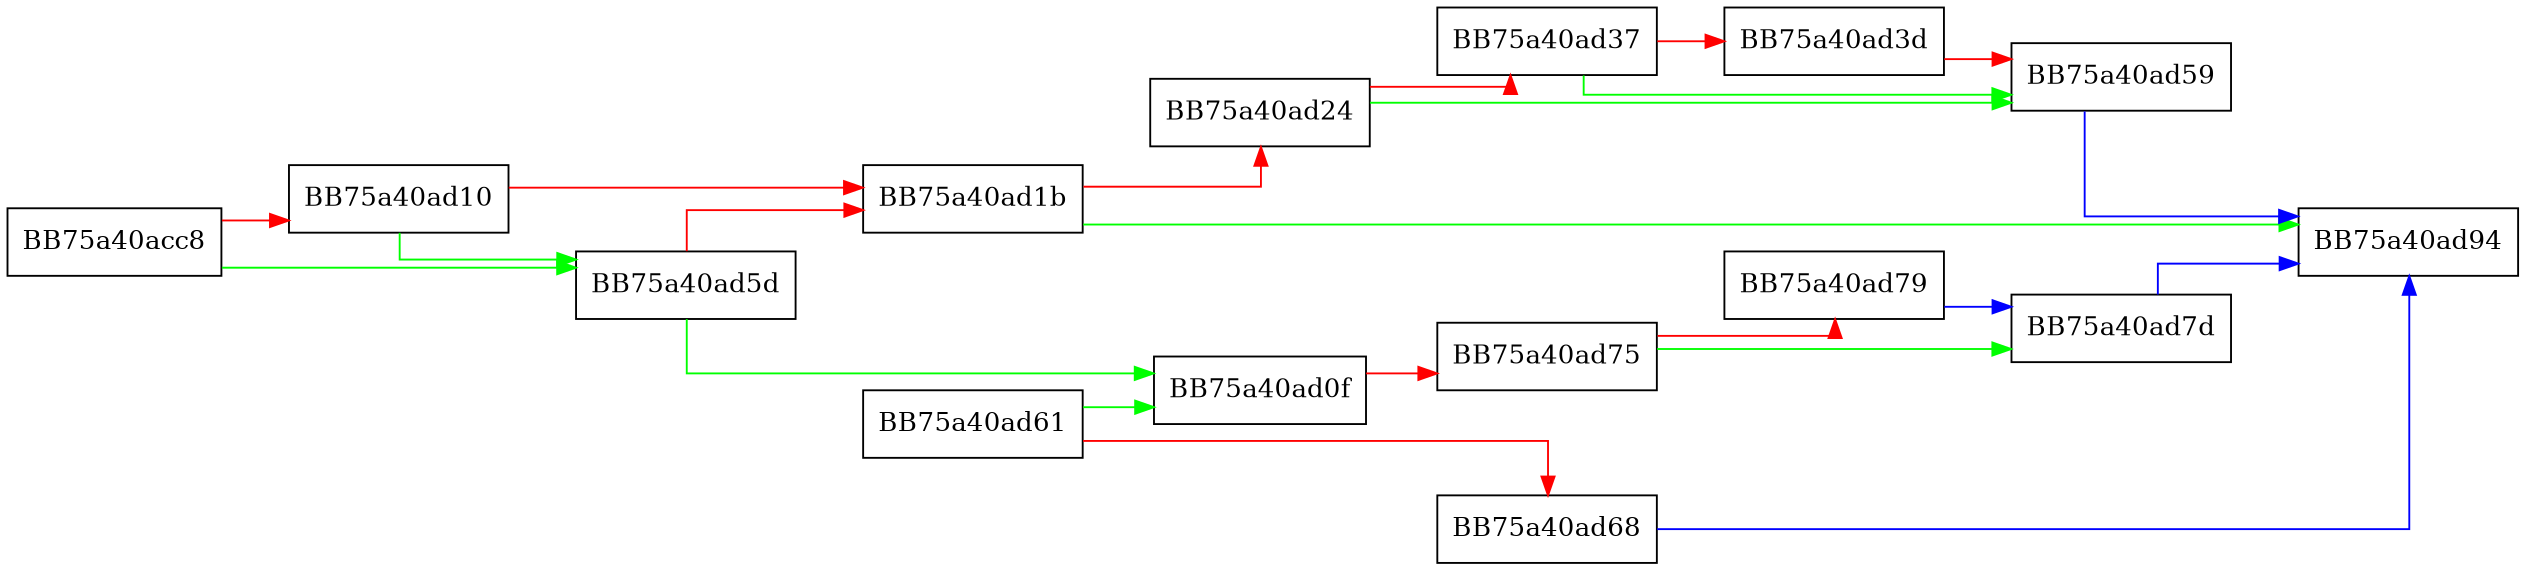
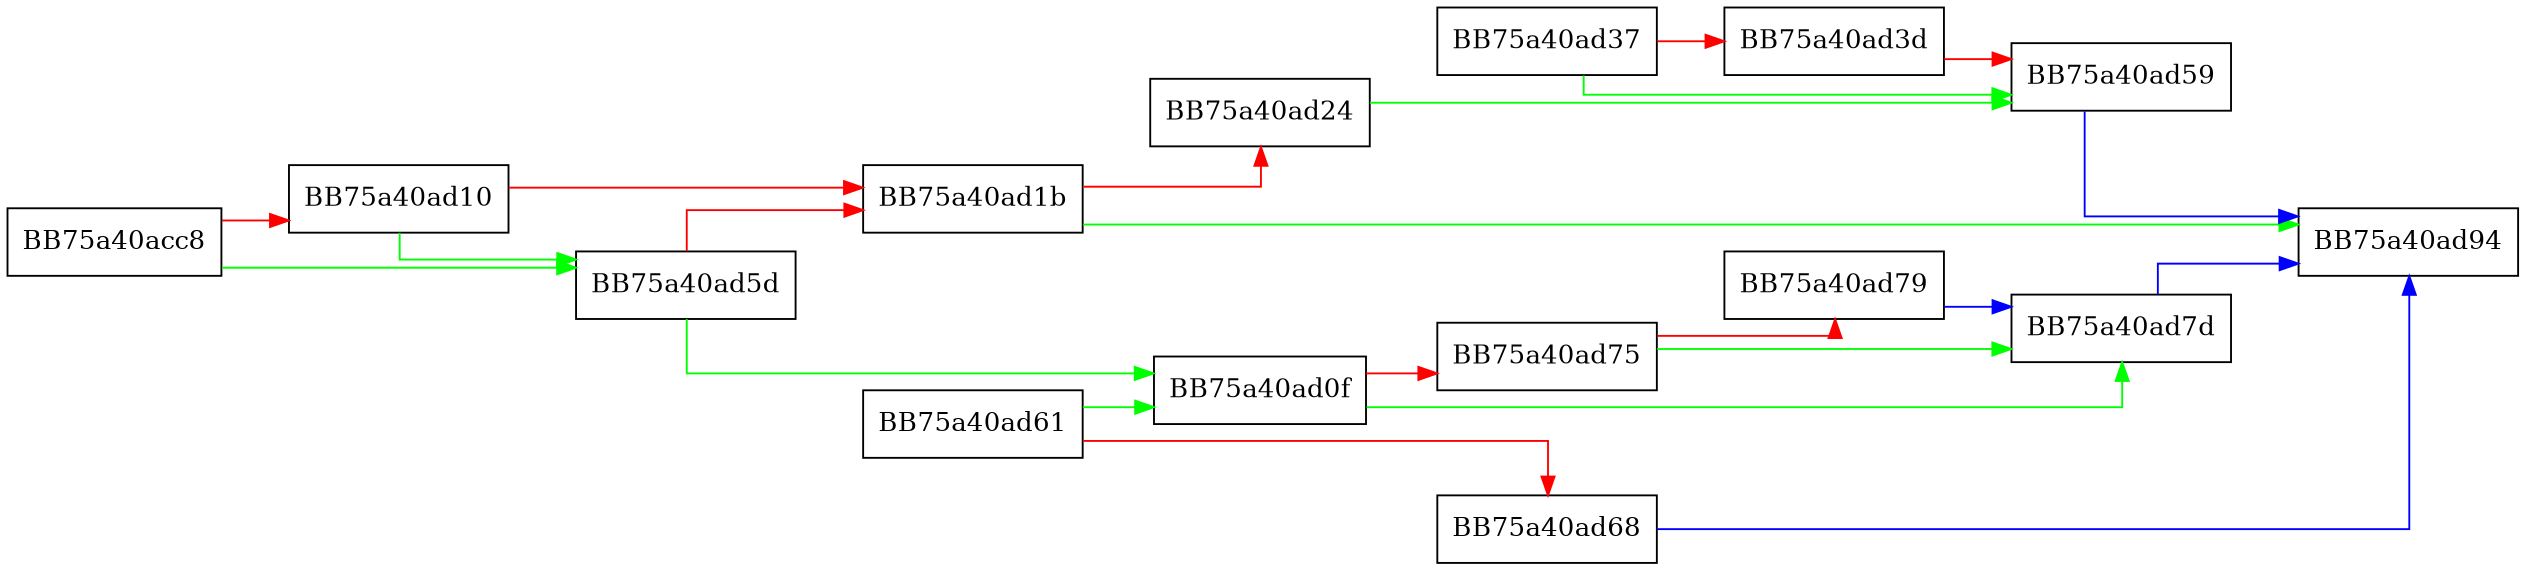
edge "BB75a40ad24" -> "BB75a40ad37": removed
edge "BB75a40ad0f" -> "BB75a40ad7d": added
